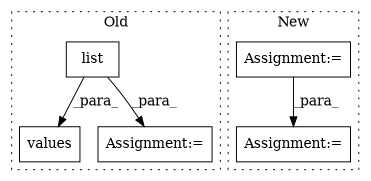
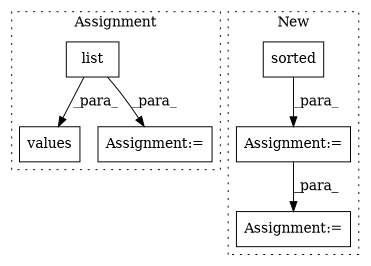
cluster "Old": label "Old" -> "Assignment"
node "sorted": added
